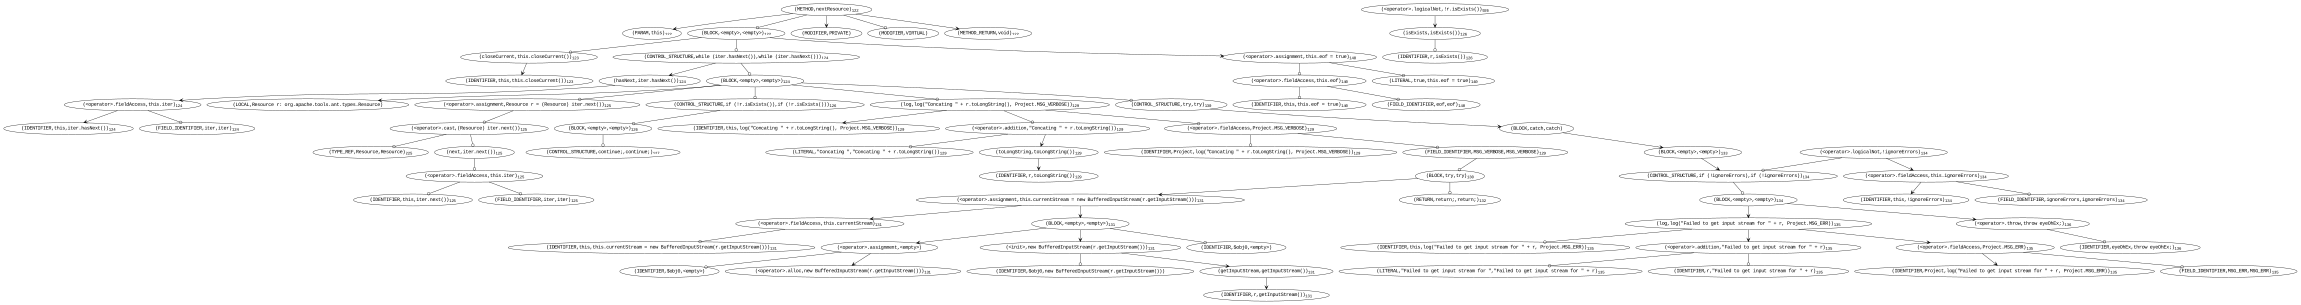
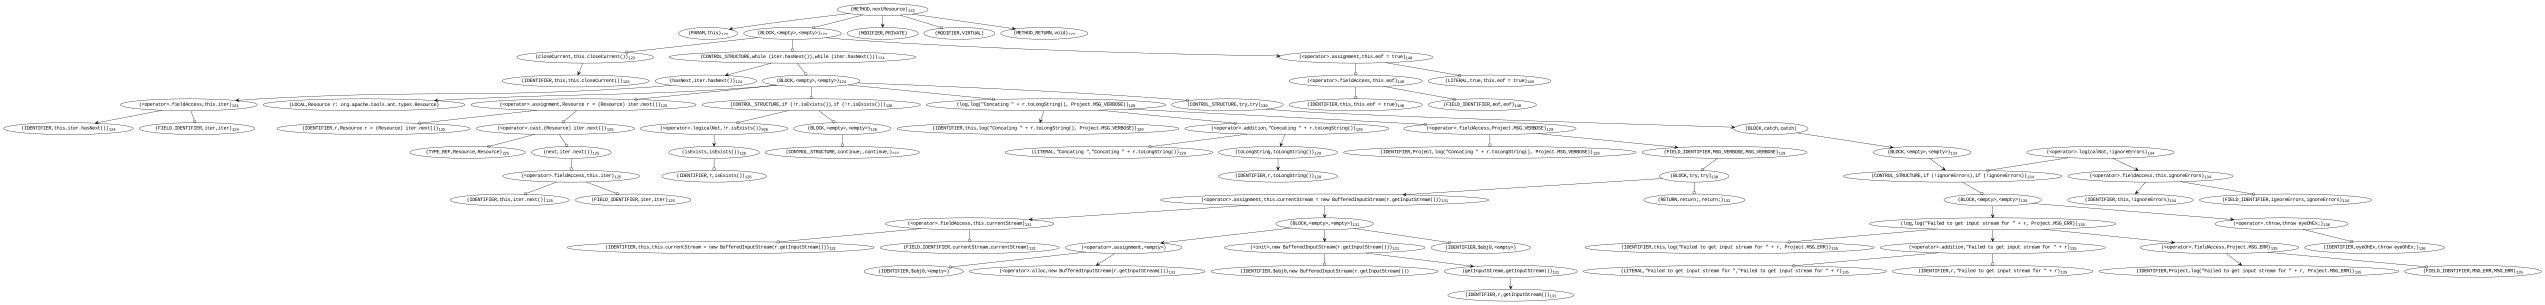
edge "(CONTROL_STRUCTURE,if (!r.isExists()),if (!r.isExists()))" -> "(<operator>.logicalNot,!r.isExists())": added
node "(IDENTIFIER,r,Resource r = (Resource) iter.next())": added
edge "(<operator>.fieldAccess,Project.MSG_VERBOSE)" -> "(FIELD_IDENTIFIER,MSG_VERBOSE,MSG_VERBOSE)": arrowhead odot -> vee
node "(FIELD_IDENTIFIER,currentStream,currentStream)": added
